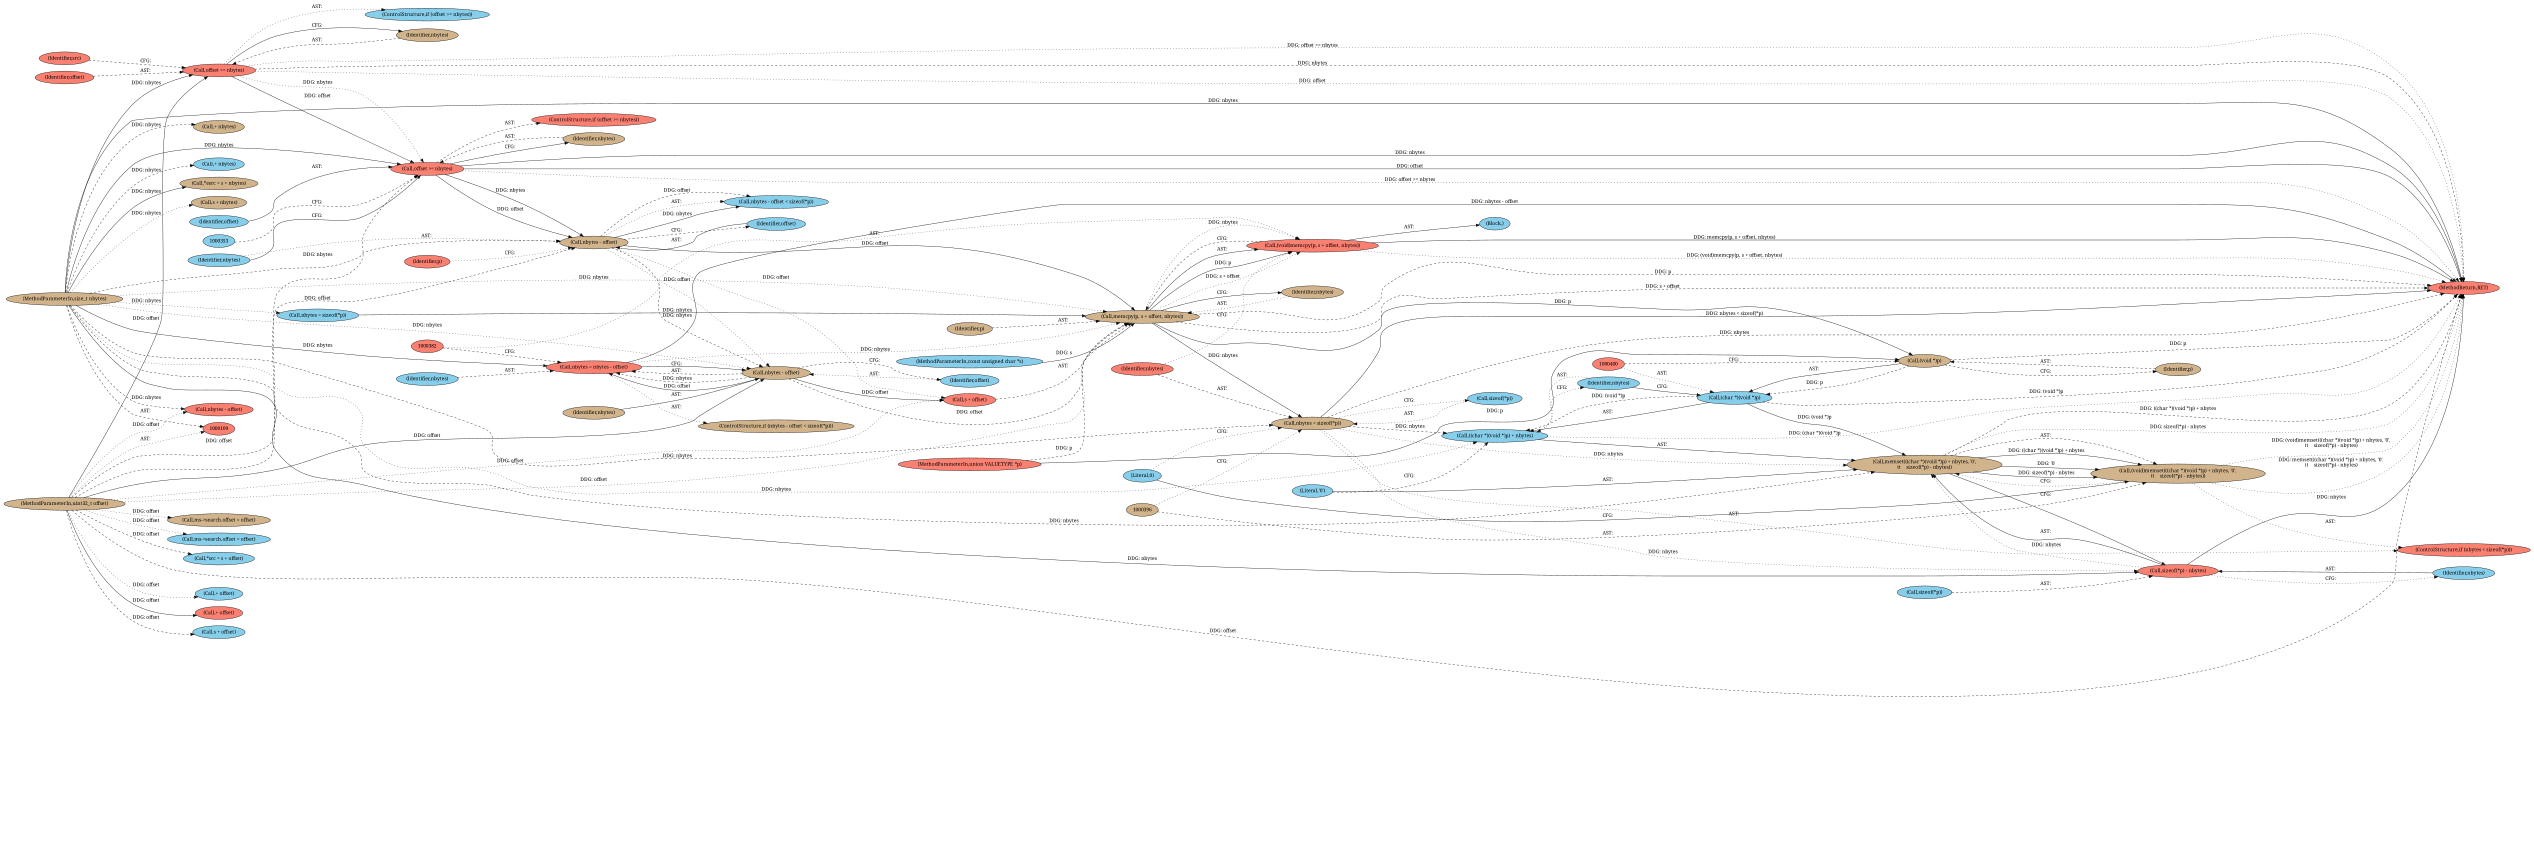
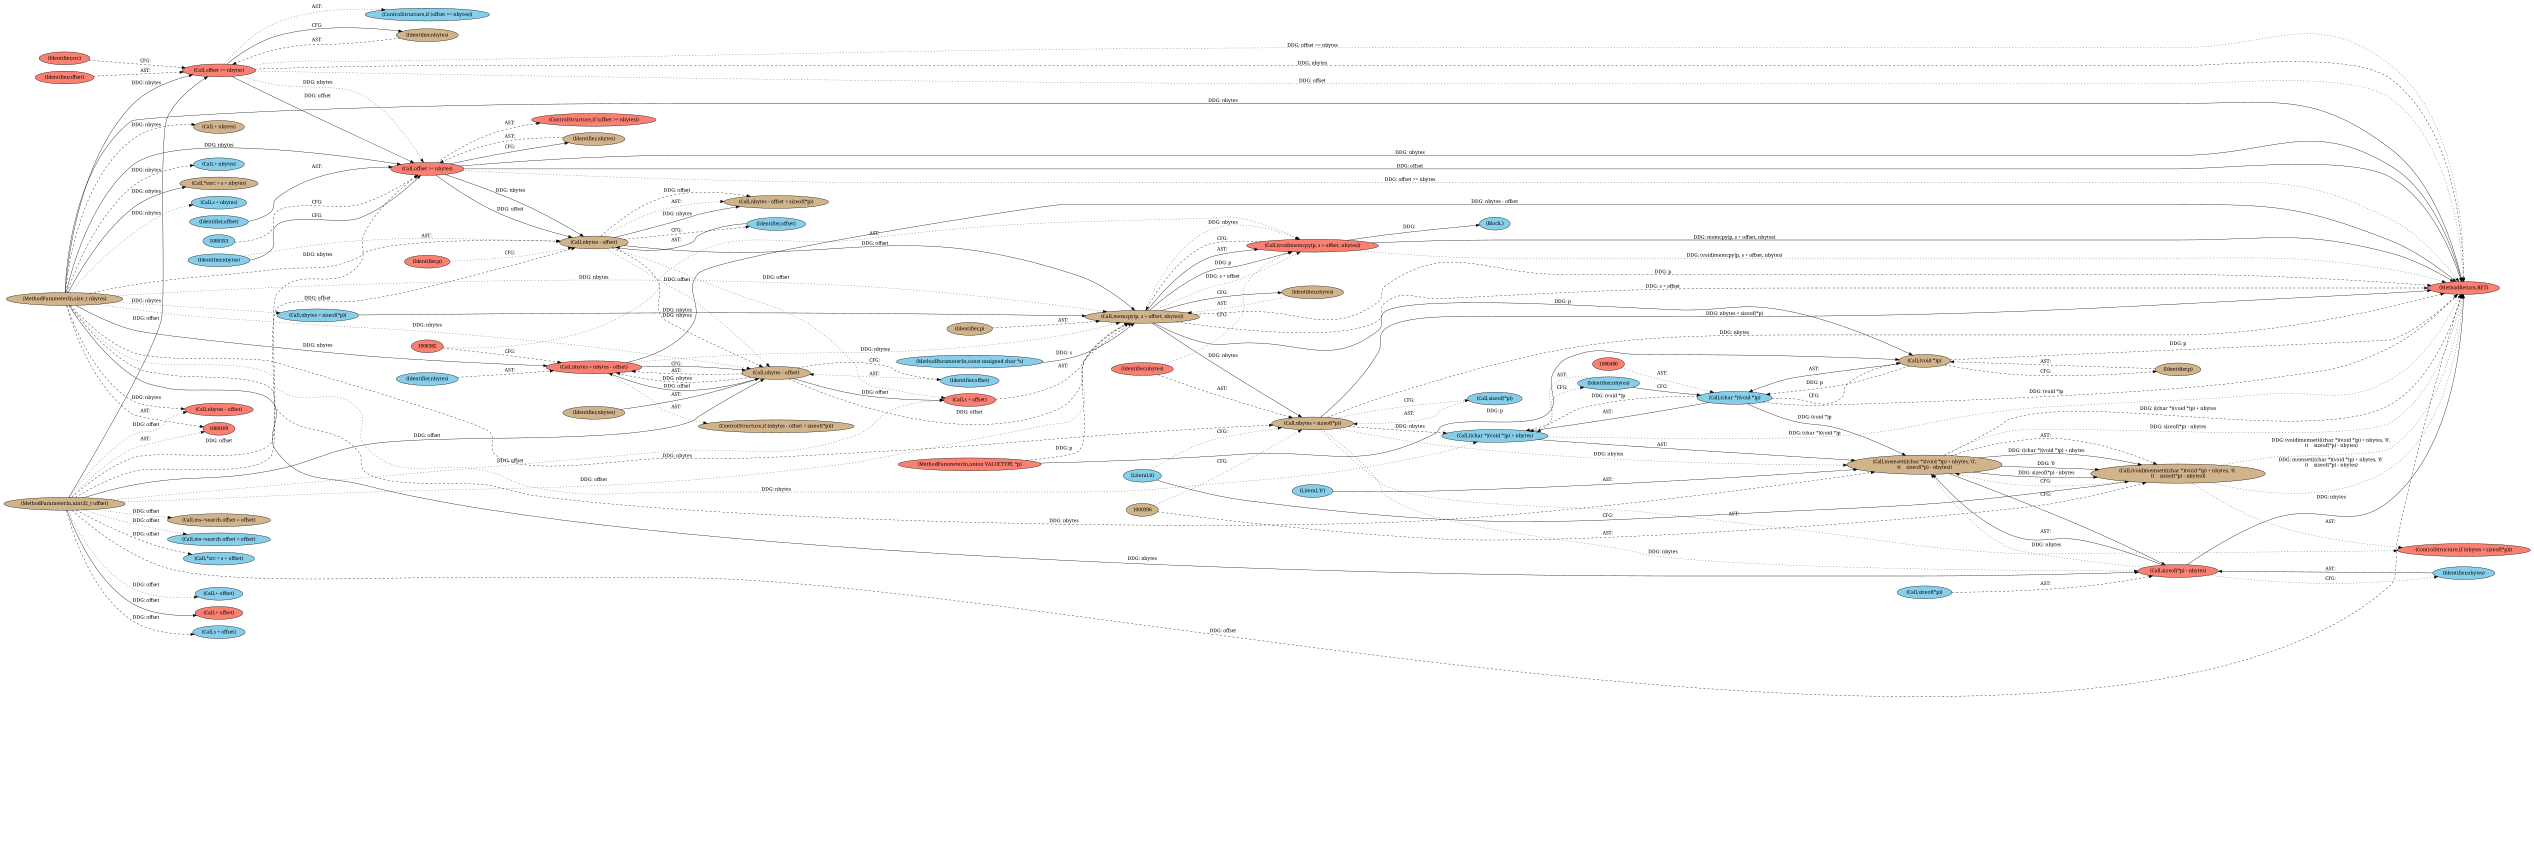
node "(Call,nbytes - offset < sizeof(*p))": fillcolor skyblue -> tan
node "(Call,s + nbytes)": fillcolor tan -> skyblue
edge "(Call,(void)memcpy(p, s + offset, nbytes))" -> "(Block,)": label "AST: " -> "DDG: "
edge "1000400" -> "(Call,(void *)p)": now "(Call,(char *)(void *)p)" -> "(Call,(void *)p)"
edge "(Literal,'0')" -> "(Call,((char *)(void *)p) + nbytes)": removed, label "CFG:"
